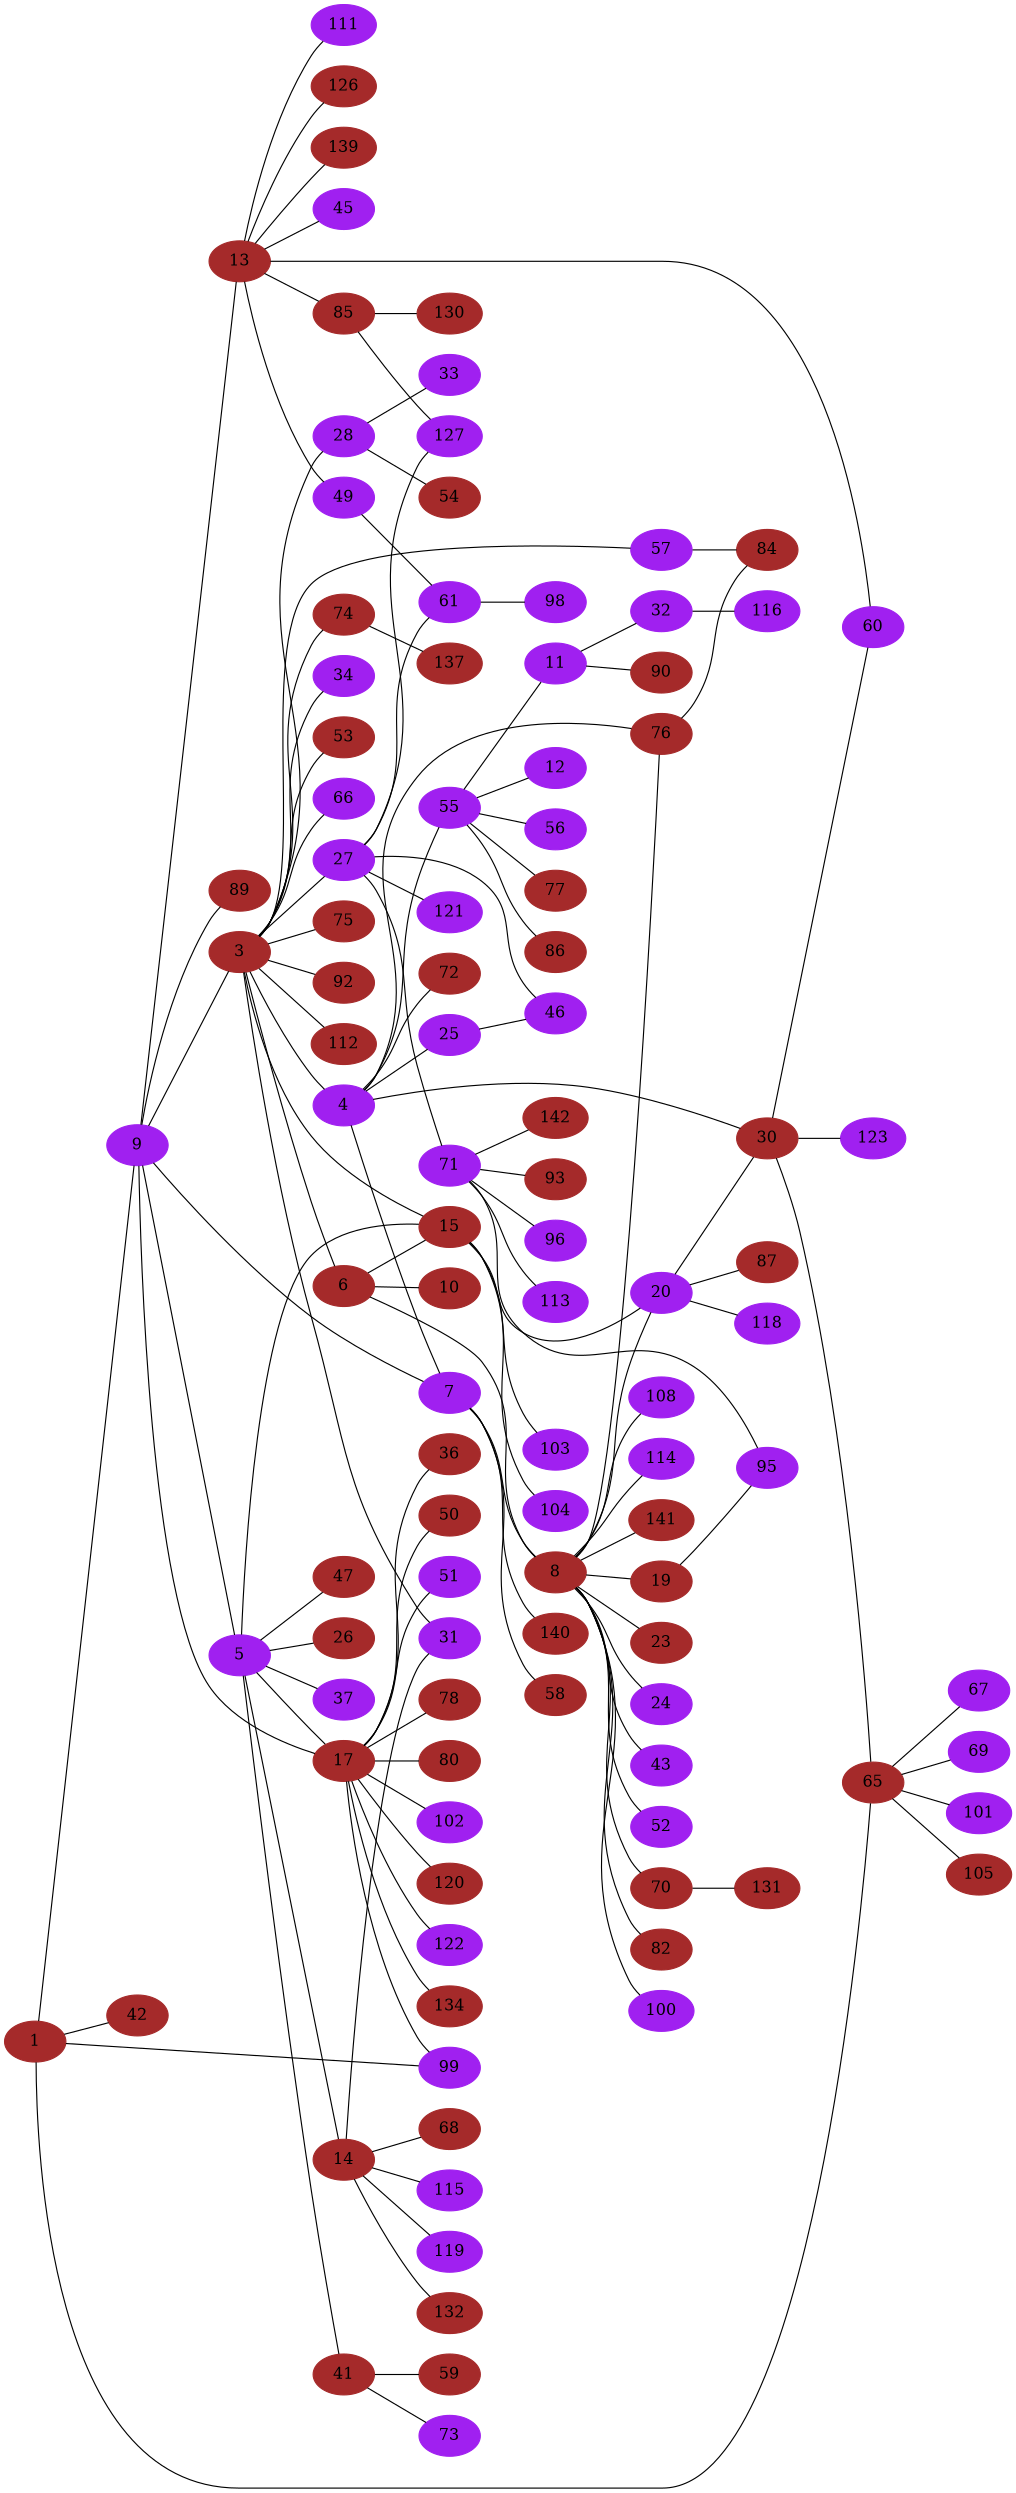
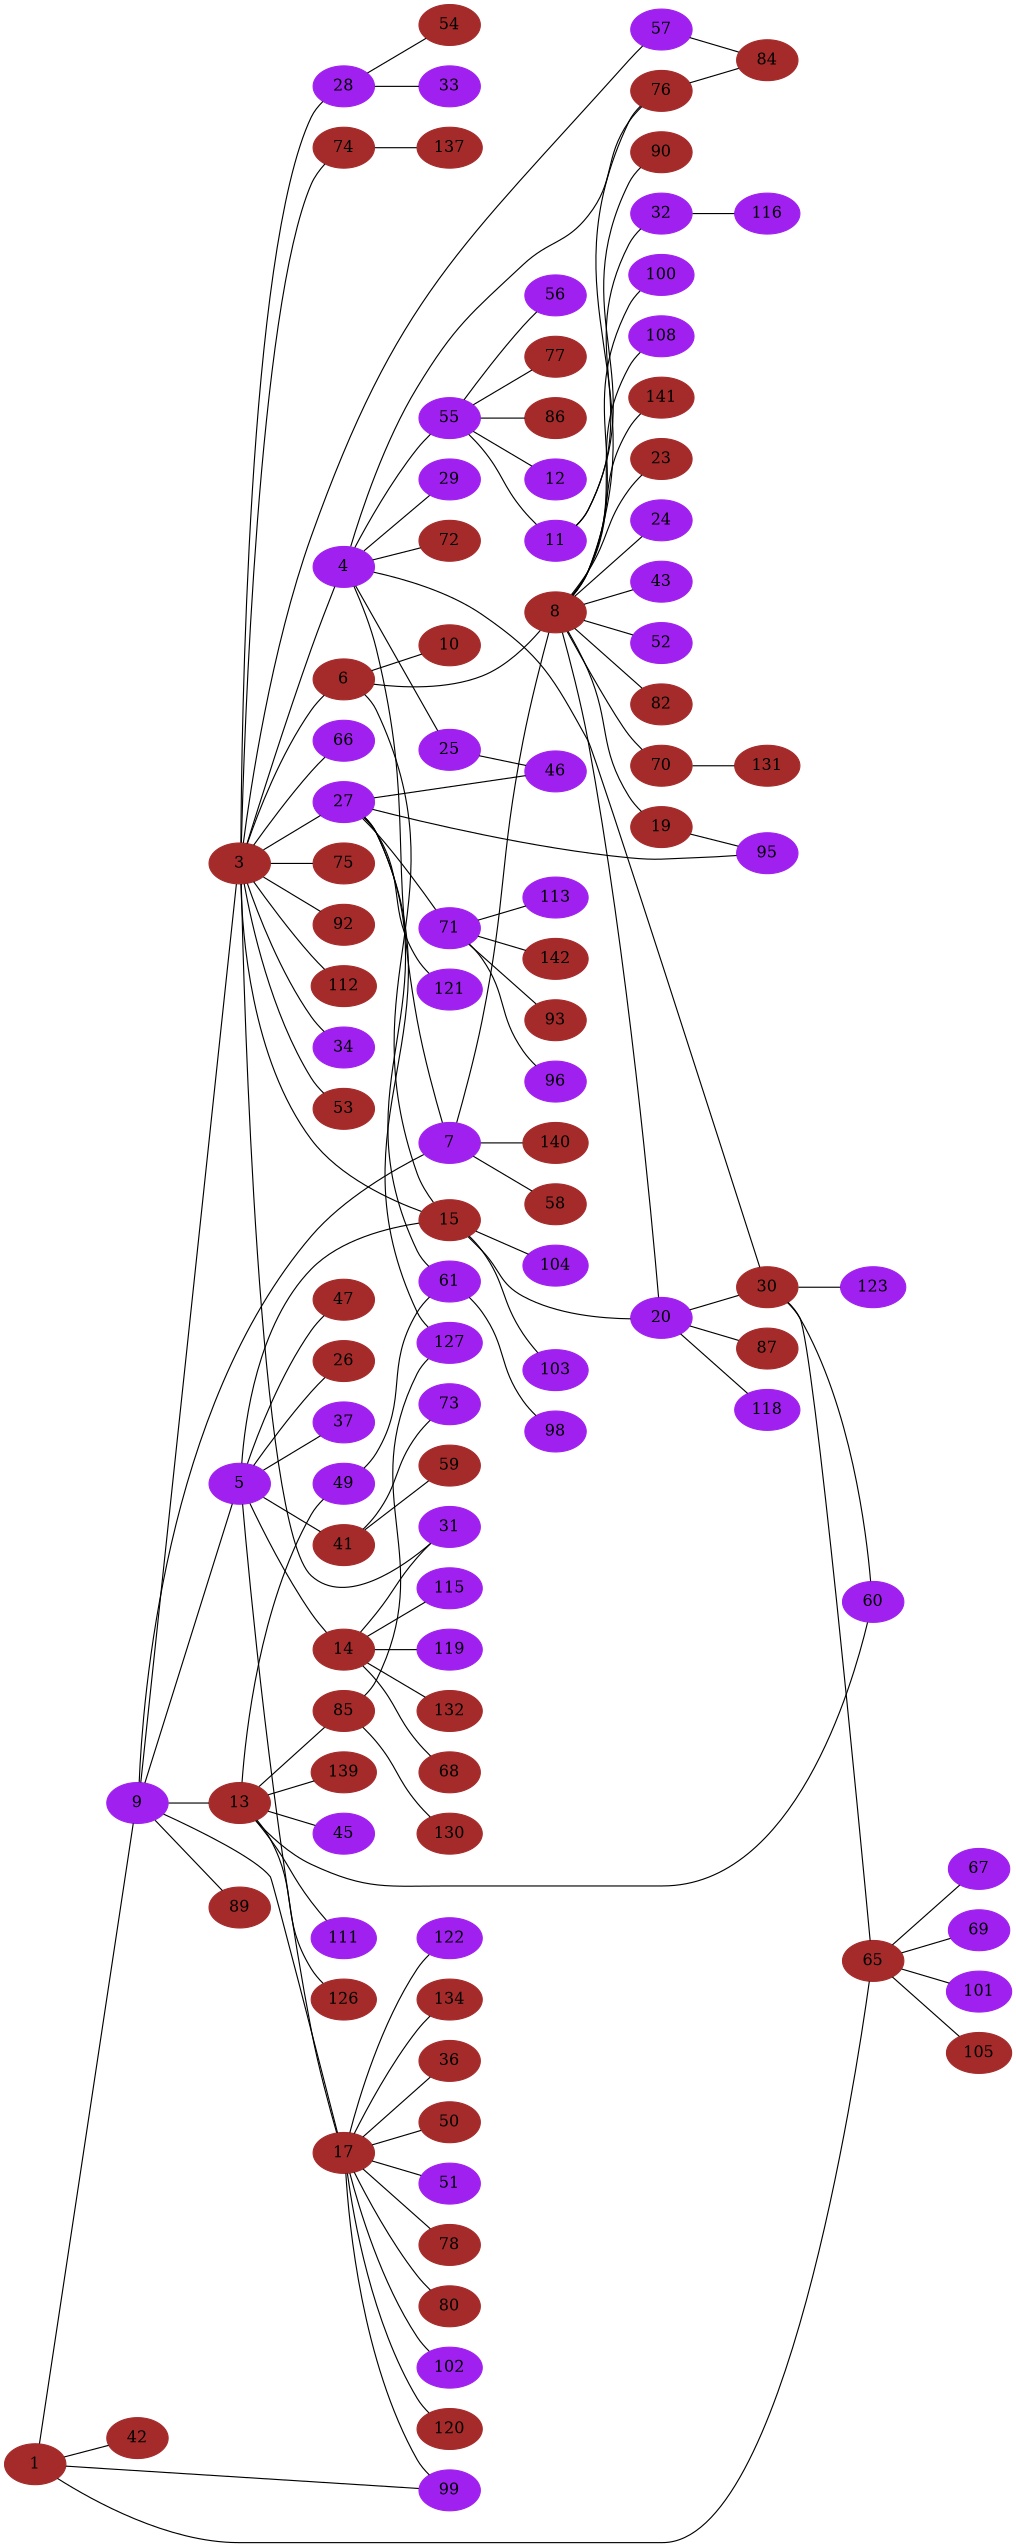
node "29": added
edge "71" -- "95": now "27" -- "95"
node "114": removed
